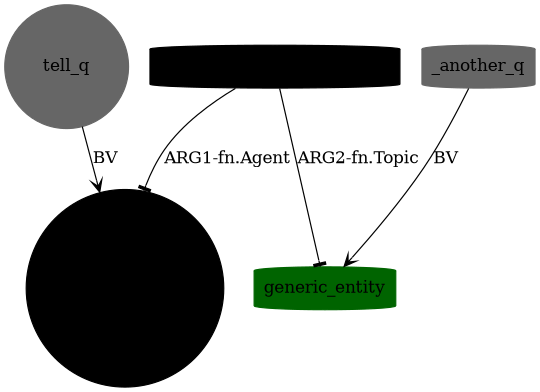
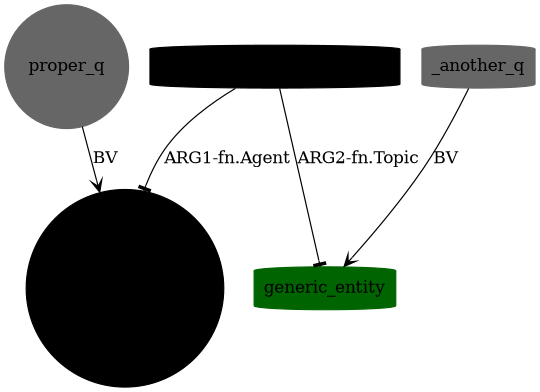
node "tell_q": label "tell_q" -> "proper_q"
